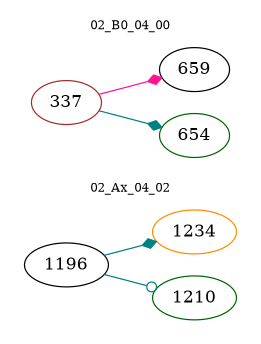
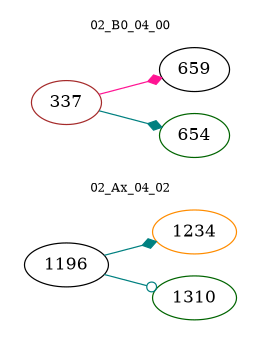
node "1210": label "1210" -> "1310"
